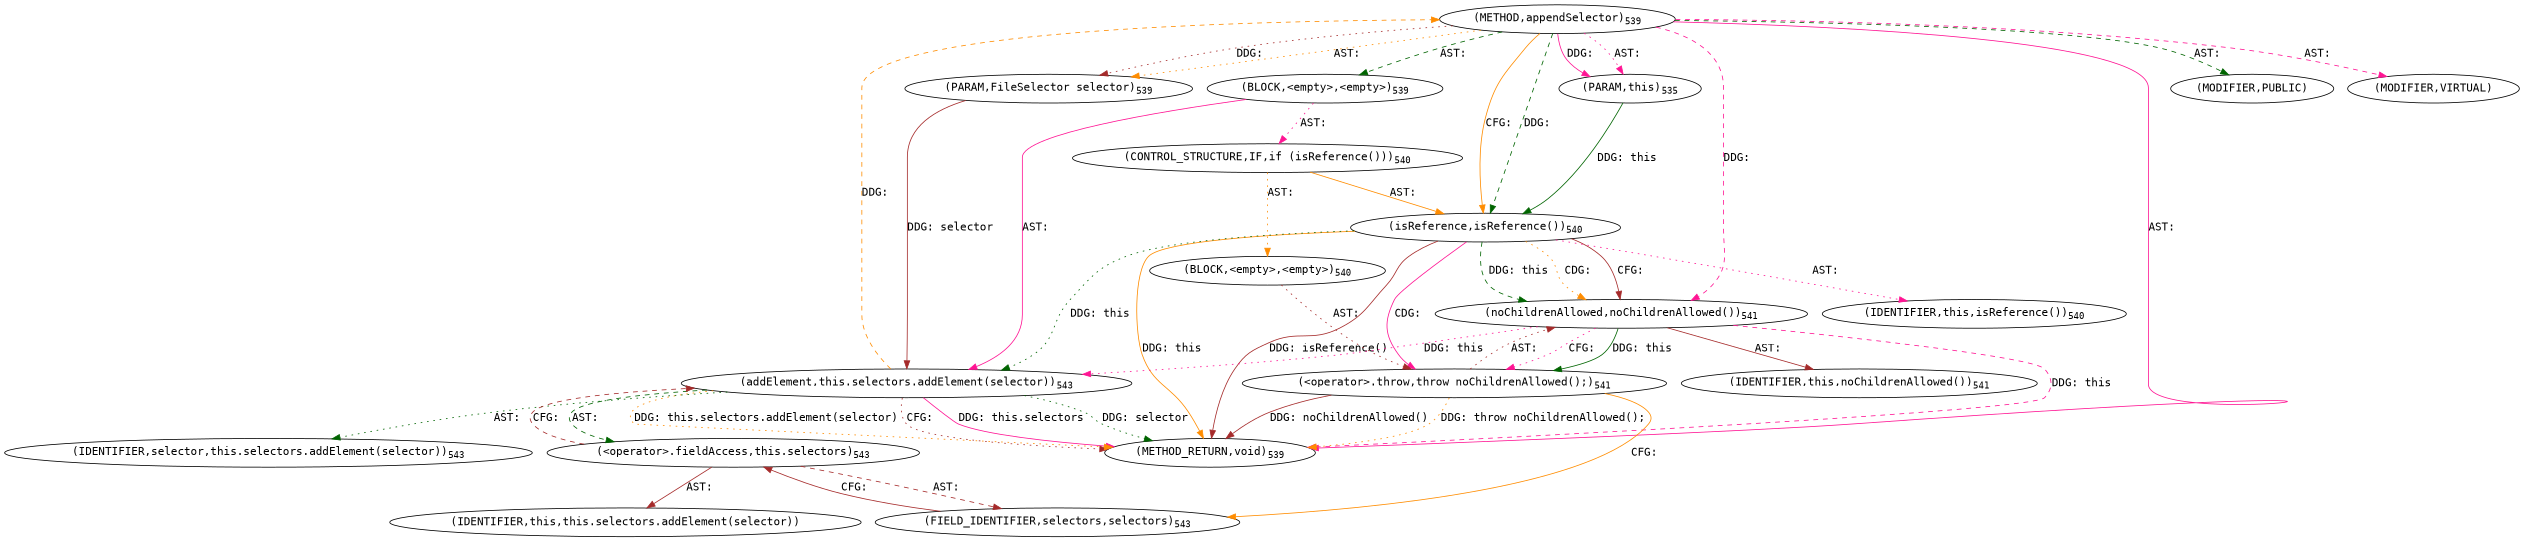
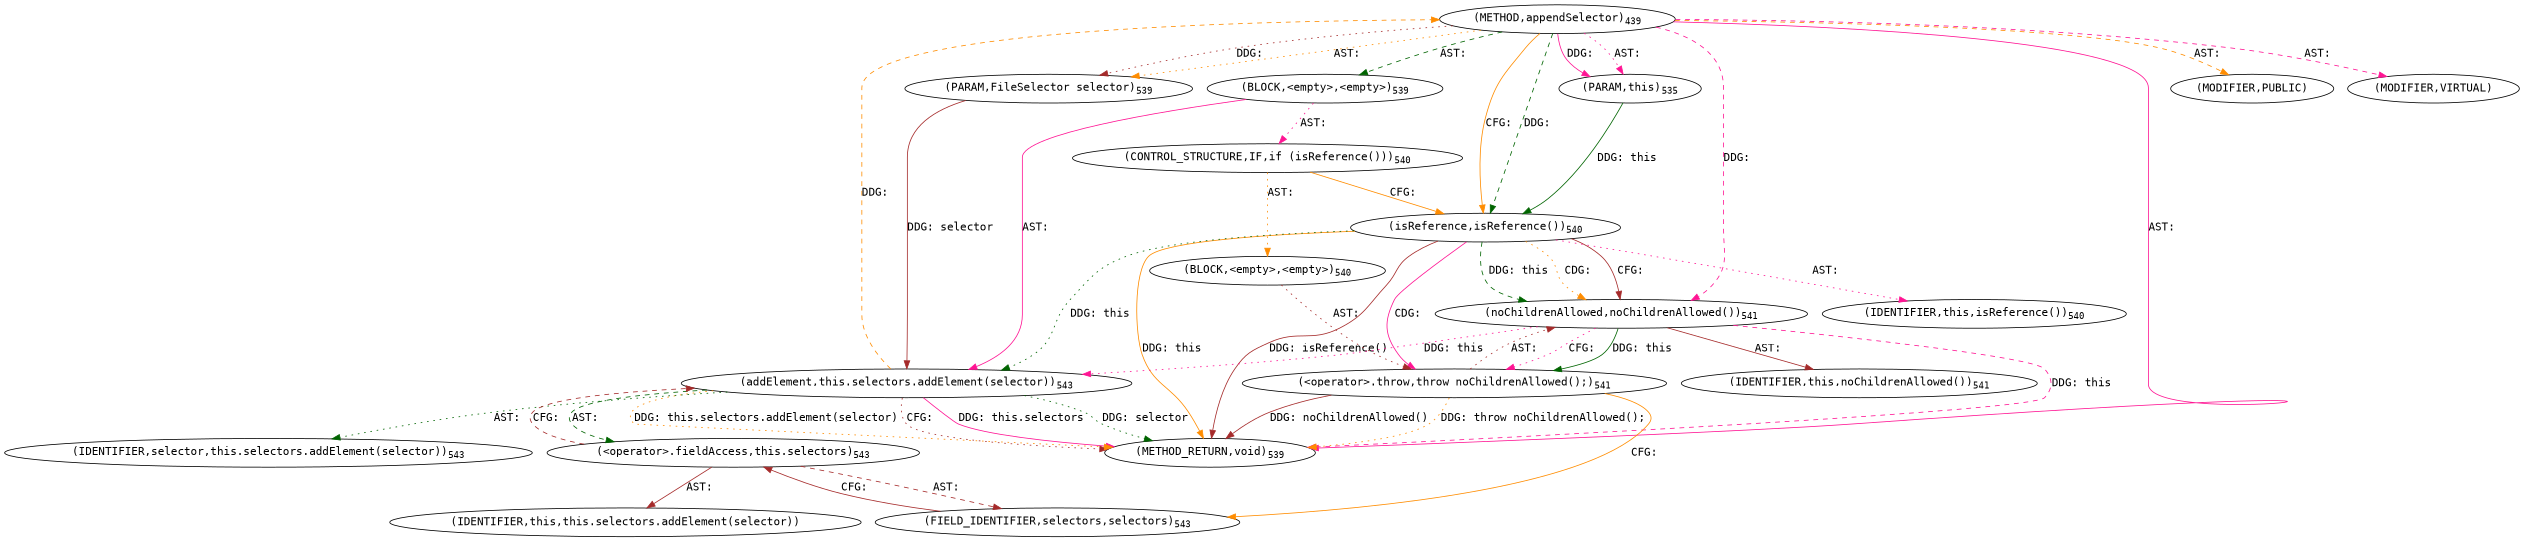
node "(METHOD,appendSelector)": text "539" -> "439"
edge "(METHOD,appendSelector)" -> "(MODIFIER,PUBLIC)": color darkgreen -> darkorange
edge "(CONTROL_STRUCTURE,IF,if (isReference()))" -> "(isReference,isReference())": label "AST: " -> "CFG: "
